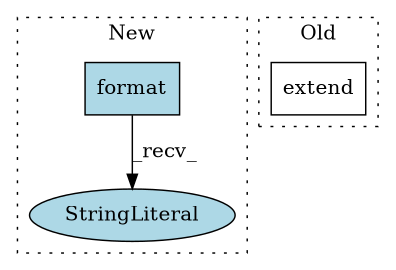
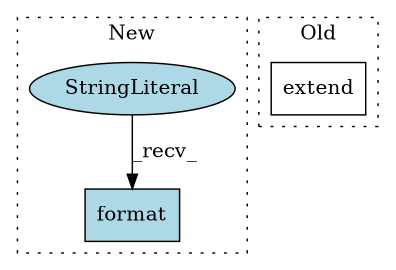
edge "format" -> "StringLiteral": reversed
